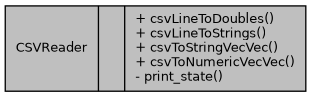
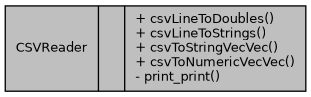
node "CSVReader": text "- print_state()" -> "- print_print()"
